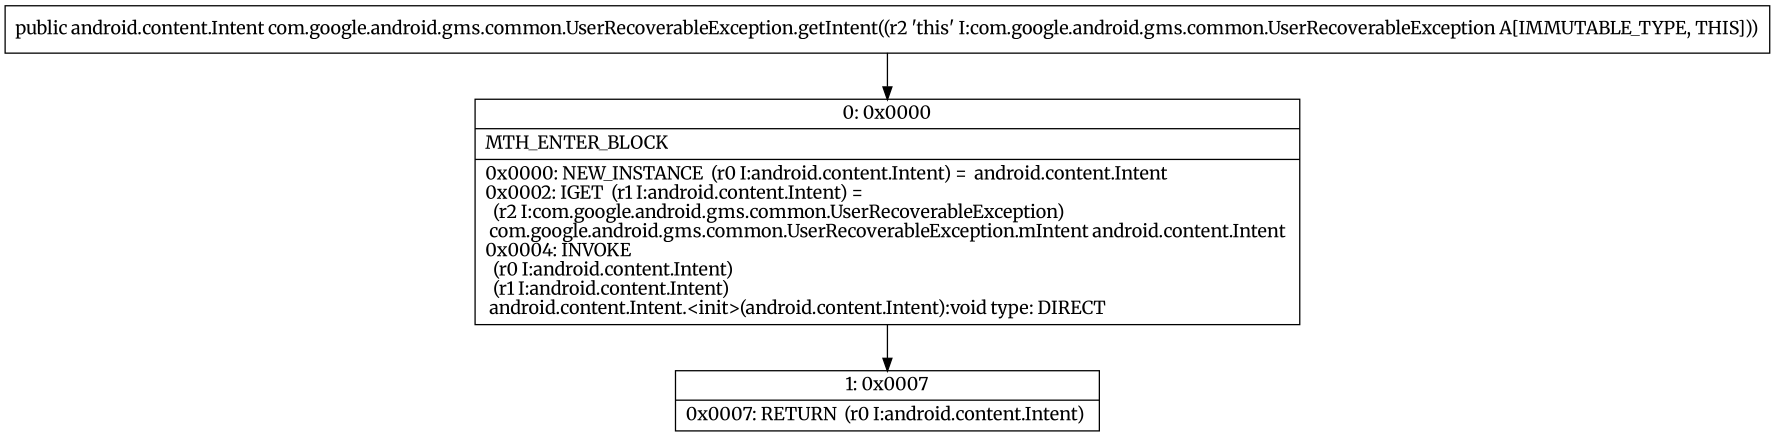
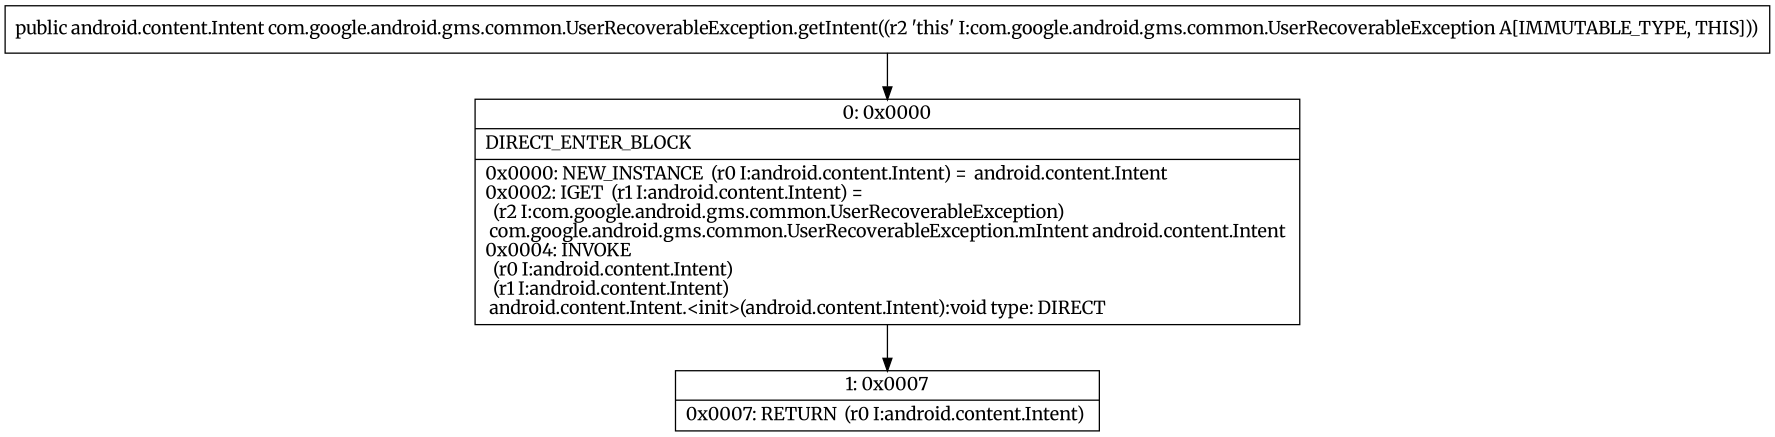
node "0: 0x0000": text "MTH_ENTER_BLOCK" -> "DIRECT_ENTER_BLOCK"
